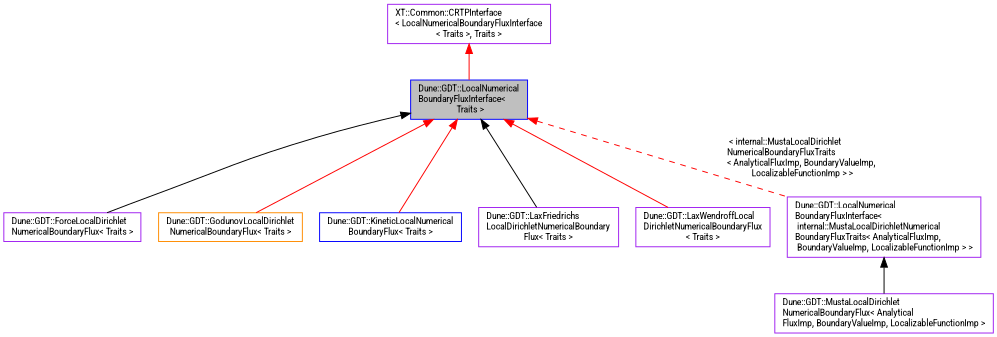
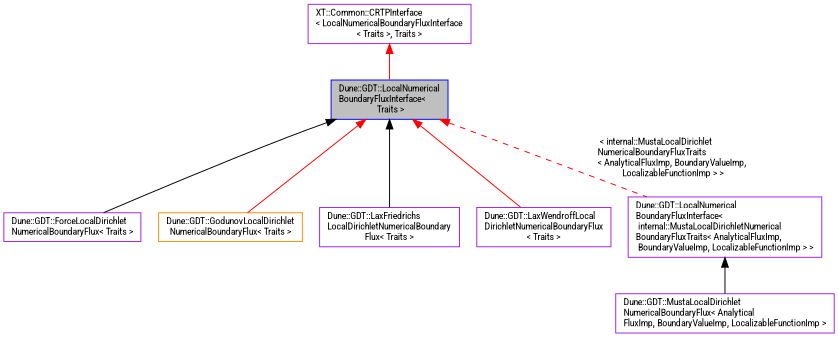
node "Dune::GDT::KineticLocalNumerical BoundaryFlux< Traits >": removed
